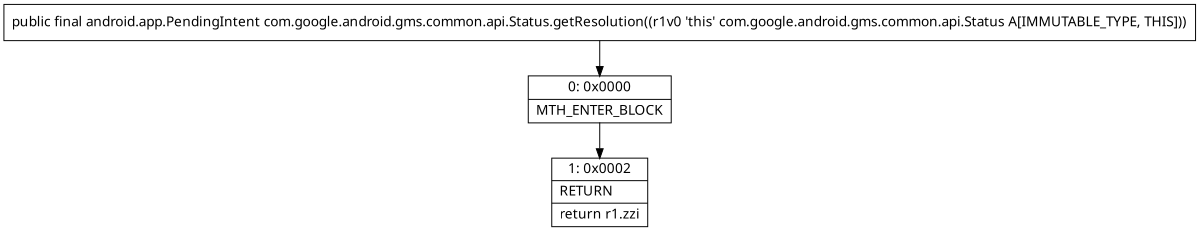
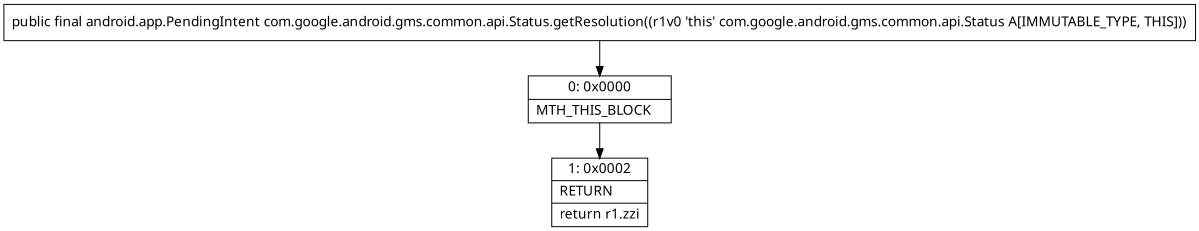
node "0: 0x0000": text "MTH_ENTER_BLOCK" -> "MTH_THIS_BLOCK"
